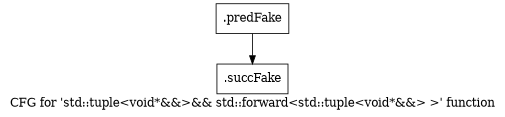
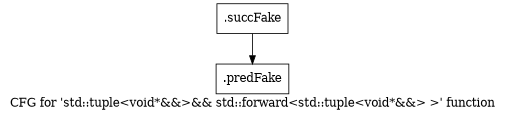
edge ".predFake" -> ".succFake": reversed
